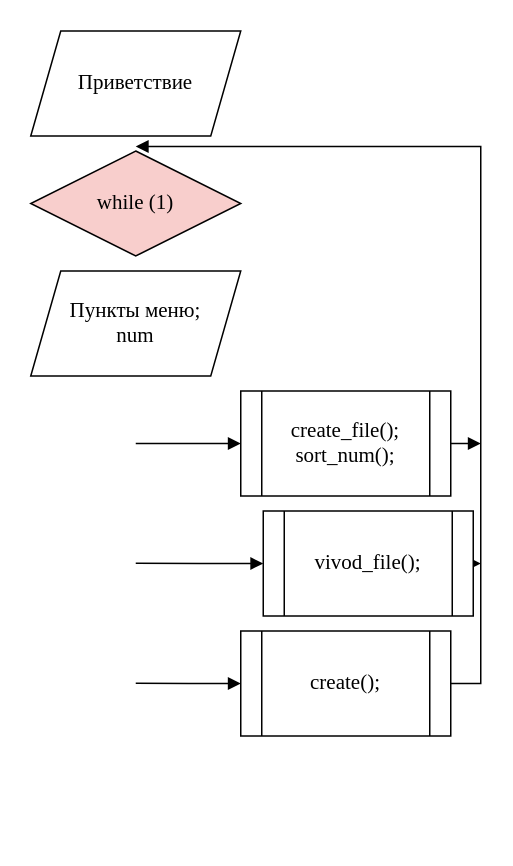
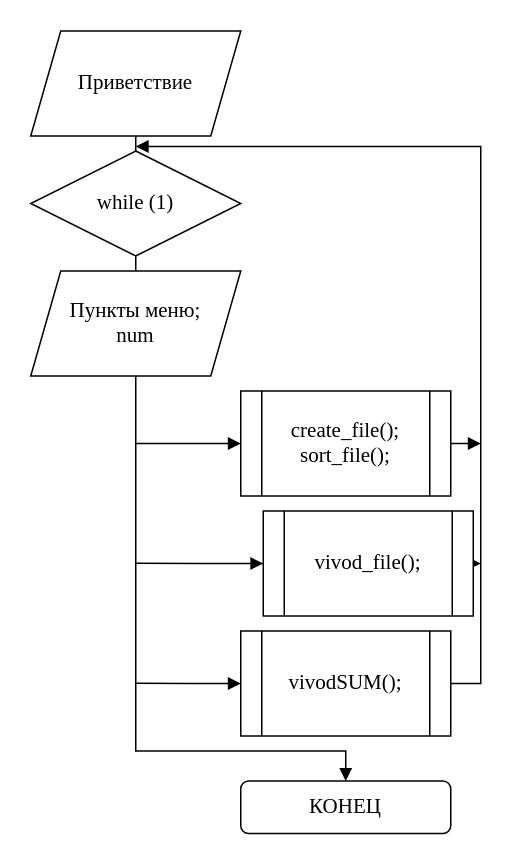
edge "Приветствие" -- "while (1)": added
node "while (1)": fillcolor #f8cecc -> #ffffff
edge "while (1)" -- "Пункты меню; num": added
node "create_file(); sort_num();": label "create_file(); sort_num();" -> "create_file(); sort_file();"
edge "Пункты меню; num" -> "КОНЕЦ": added
node "create();": label "create();" -> "vivodSUM();"
node "КОНЕЦ": added
